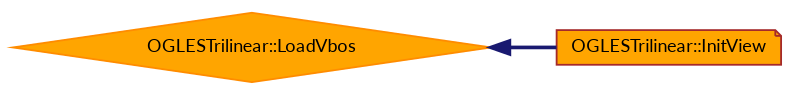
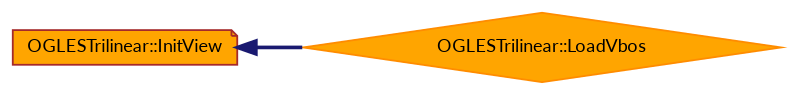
edge "OGLESTrilinear::InitView" -> "OGLESTrilinear::LoadVbos": reversed
